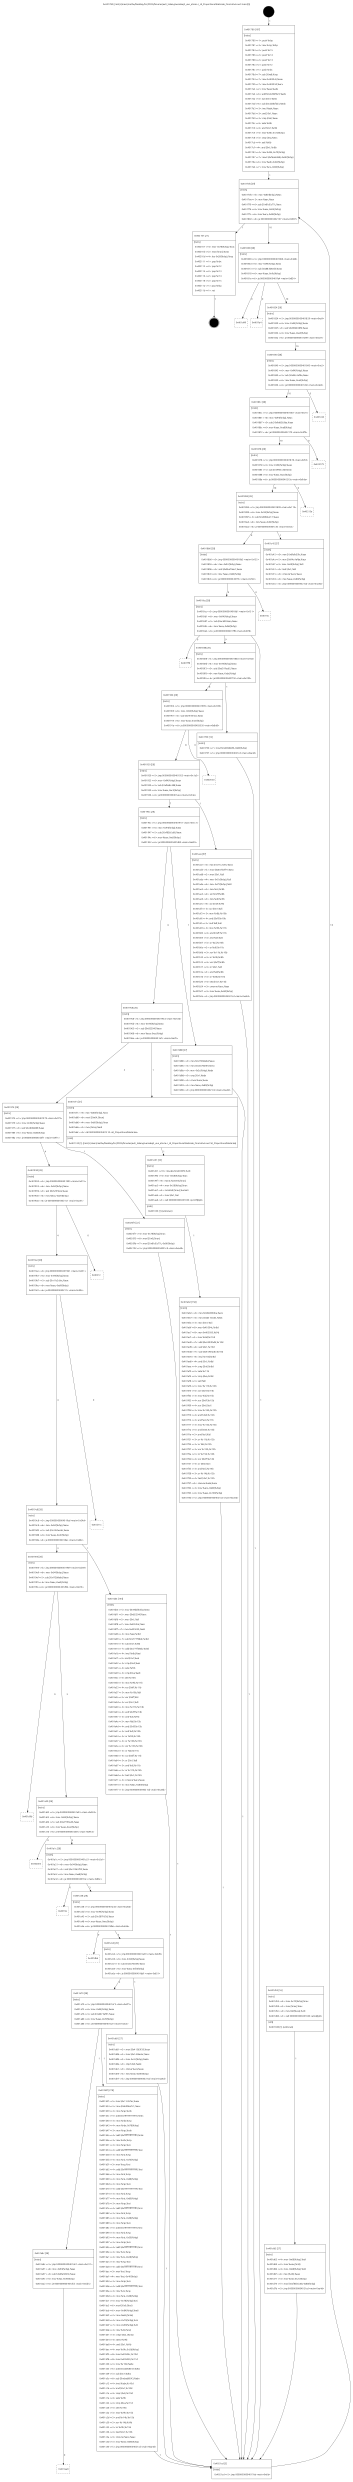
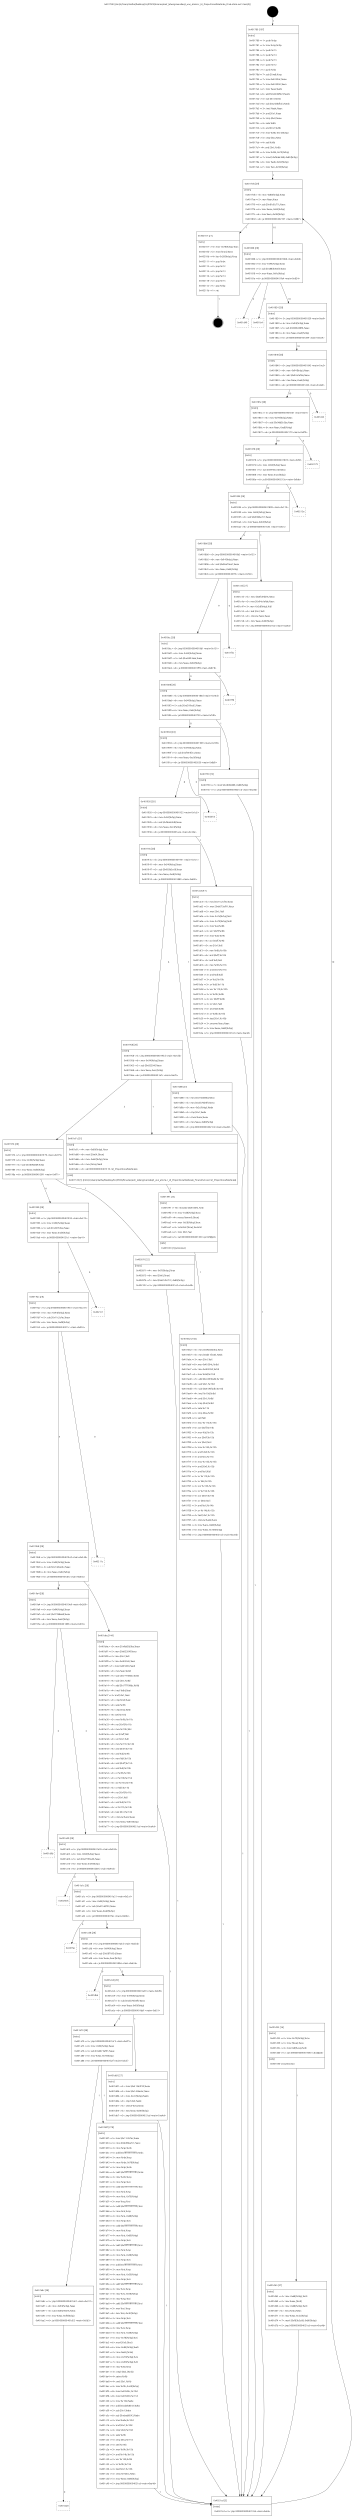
edge "0x4018cc [28]" -> "0x4021cd [5]": now "0x401c45 [27]" -> "0x4021cd [5]"
